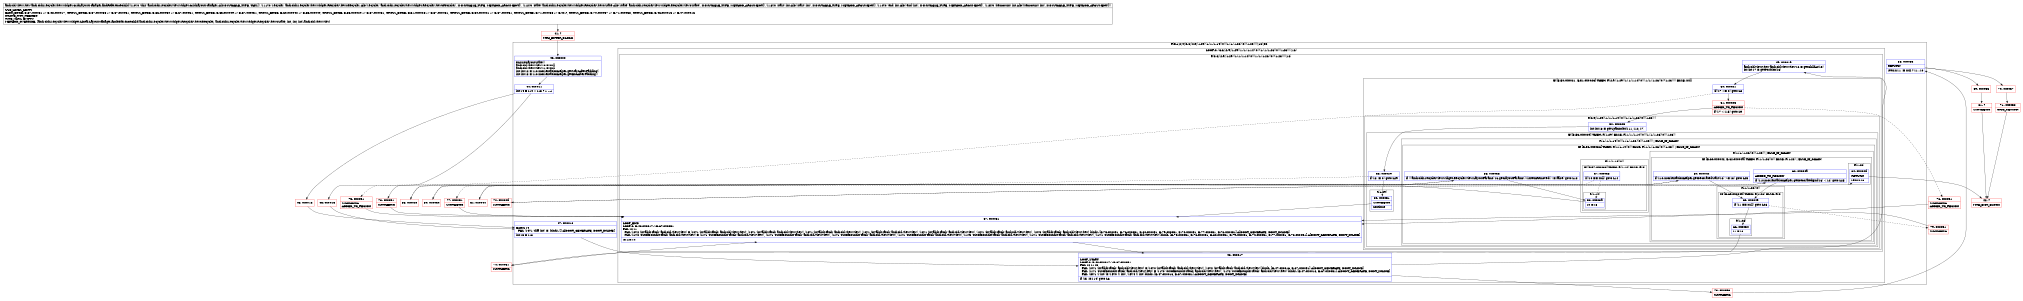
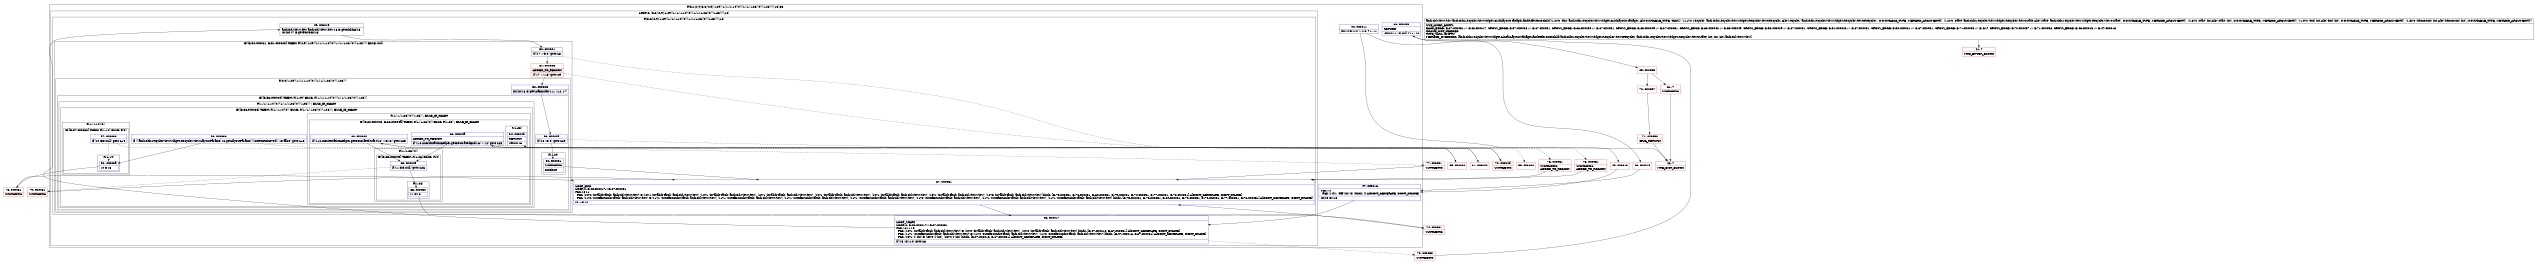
node "43: 0x0000": removed
edge "68: 0x0053" -> "70: 0x0057": now "69: 0x0055" -> "70: 0x0057"
edge "55: 0x002c" -> "56: 0x0036": removed
node "47: 0x0016": text "BACK: r4" -> "PHI: r4"
edge "48: 0x0017" -> "73: 0x0053": style solid -> dashed
